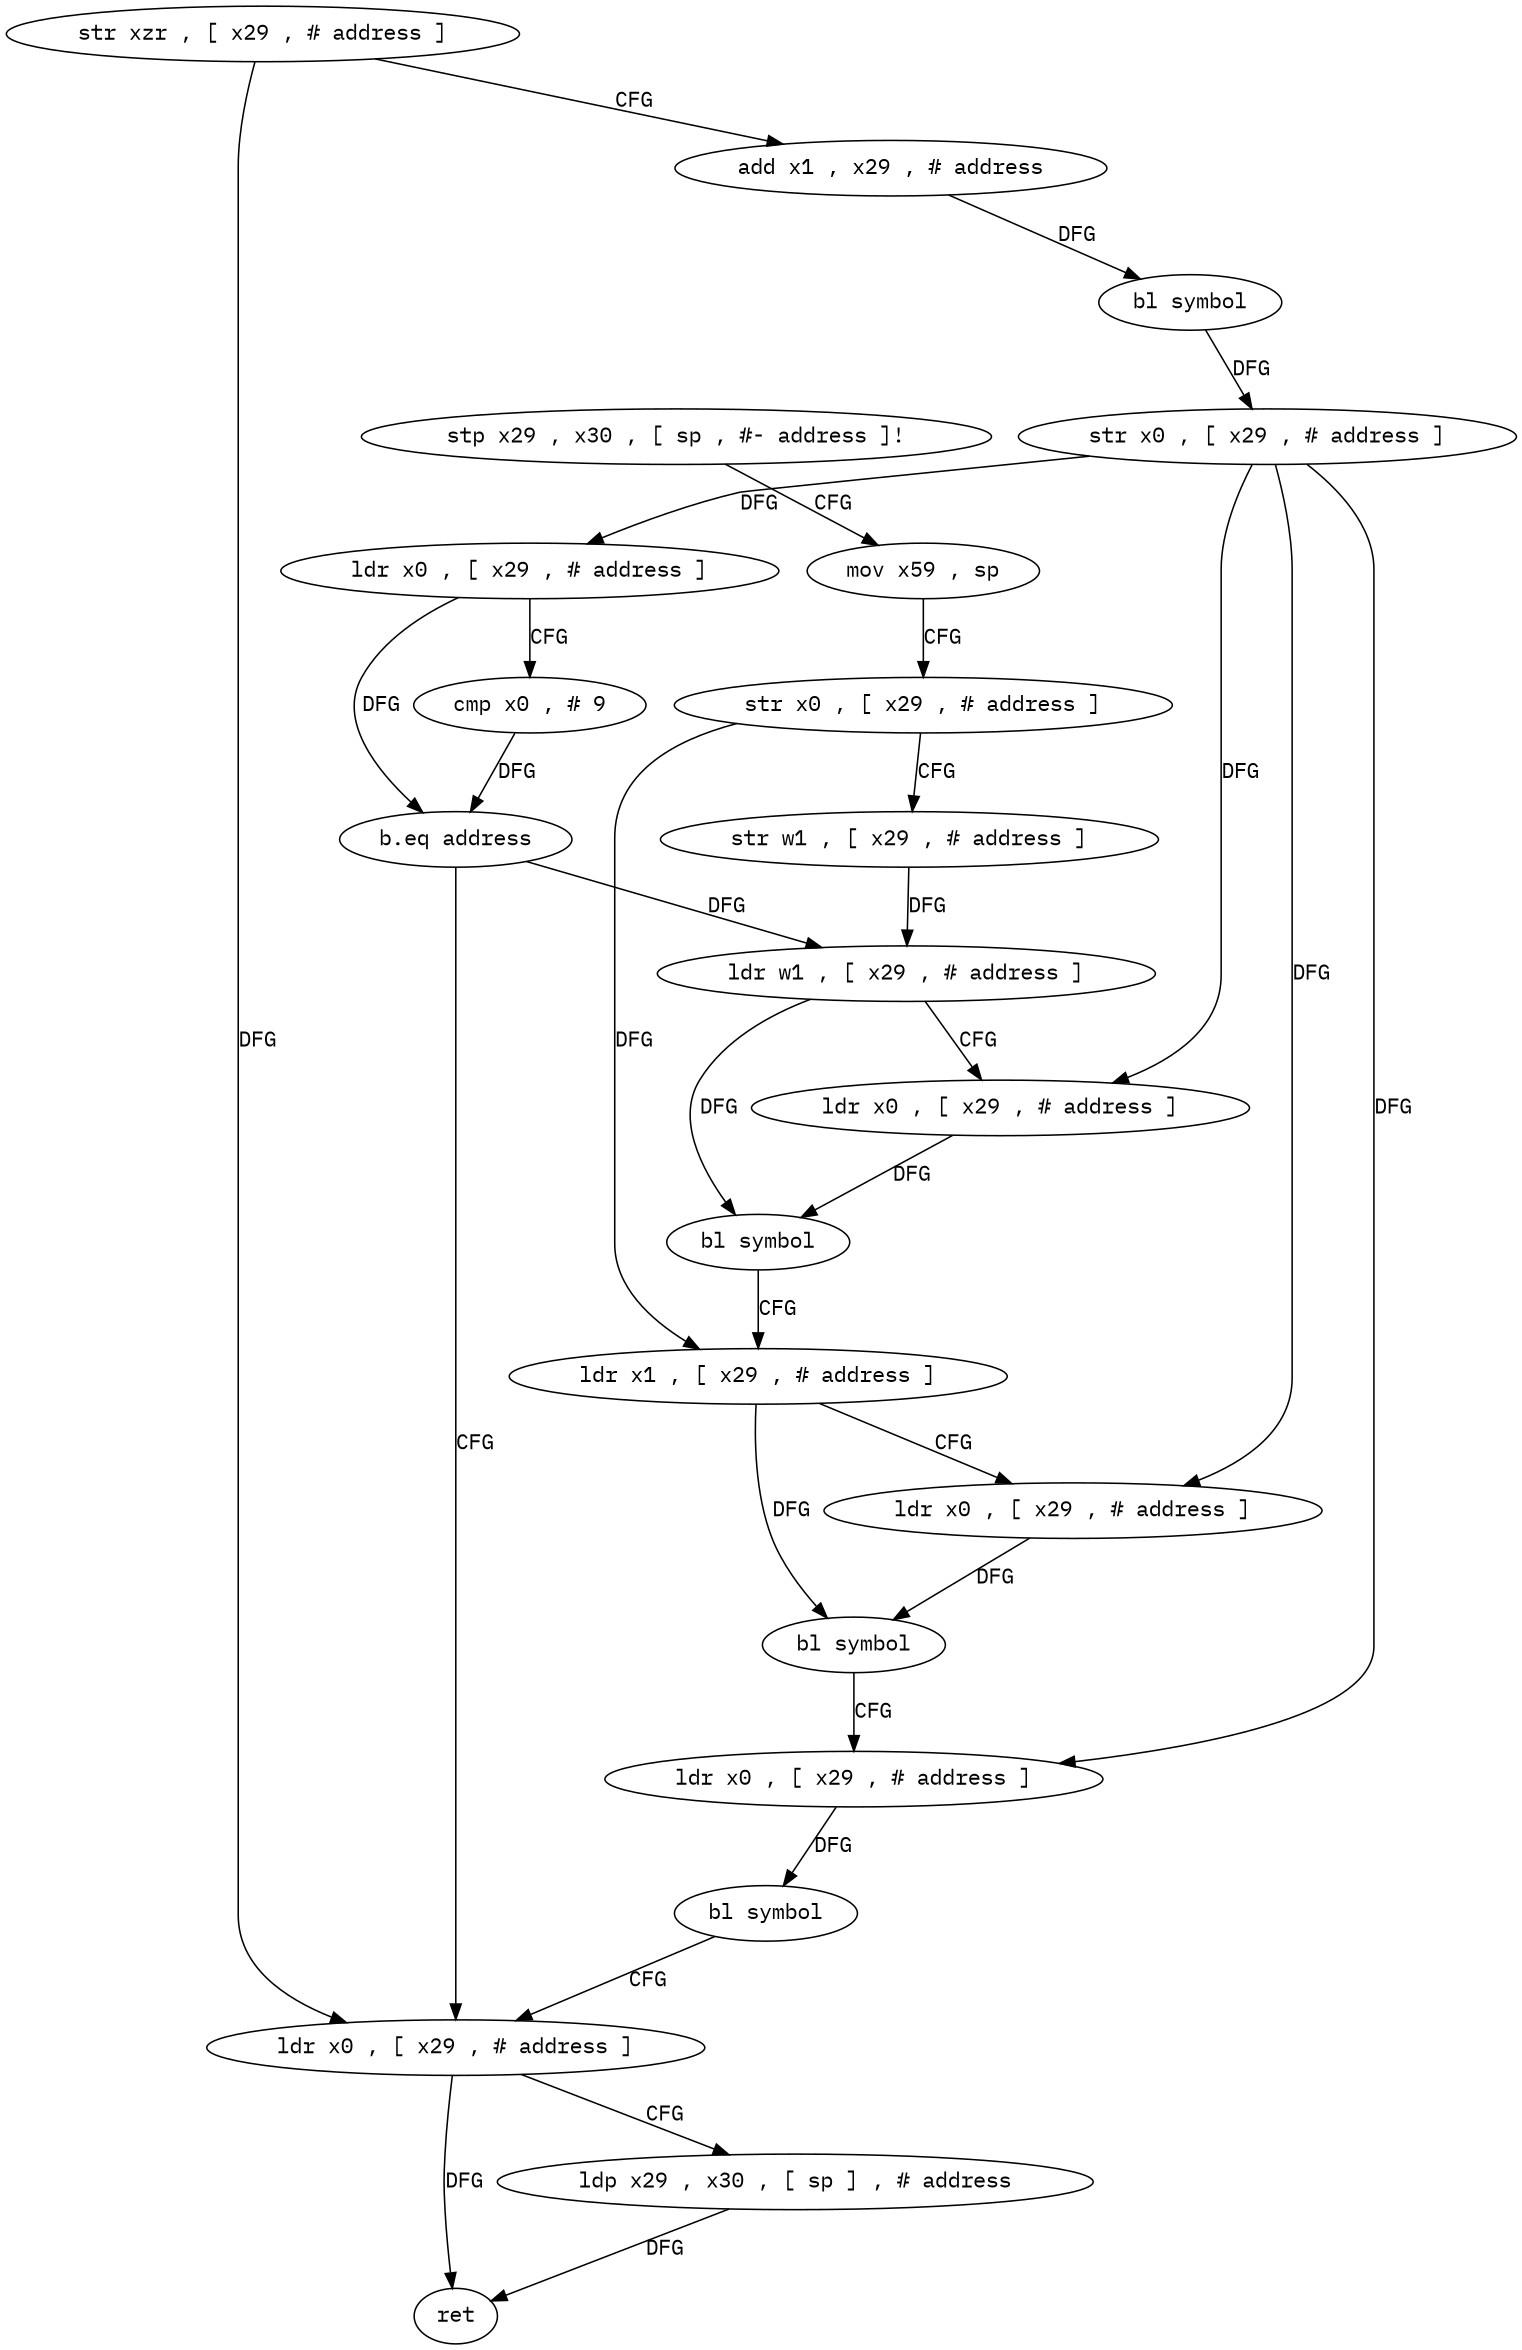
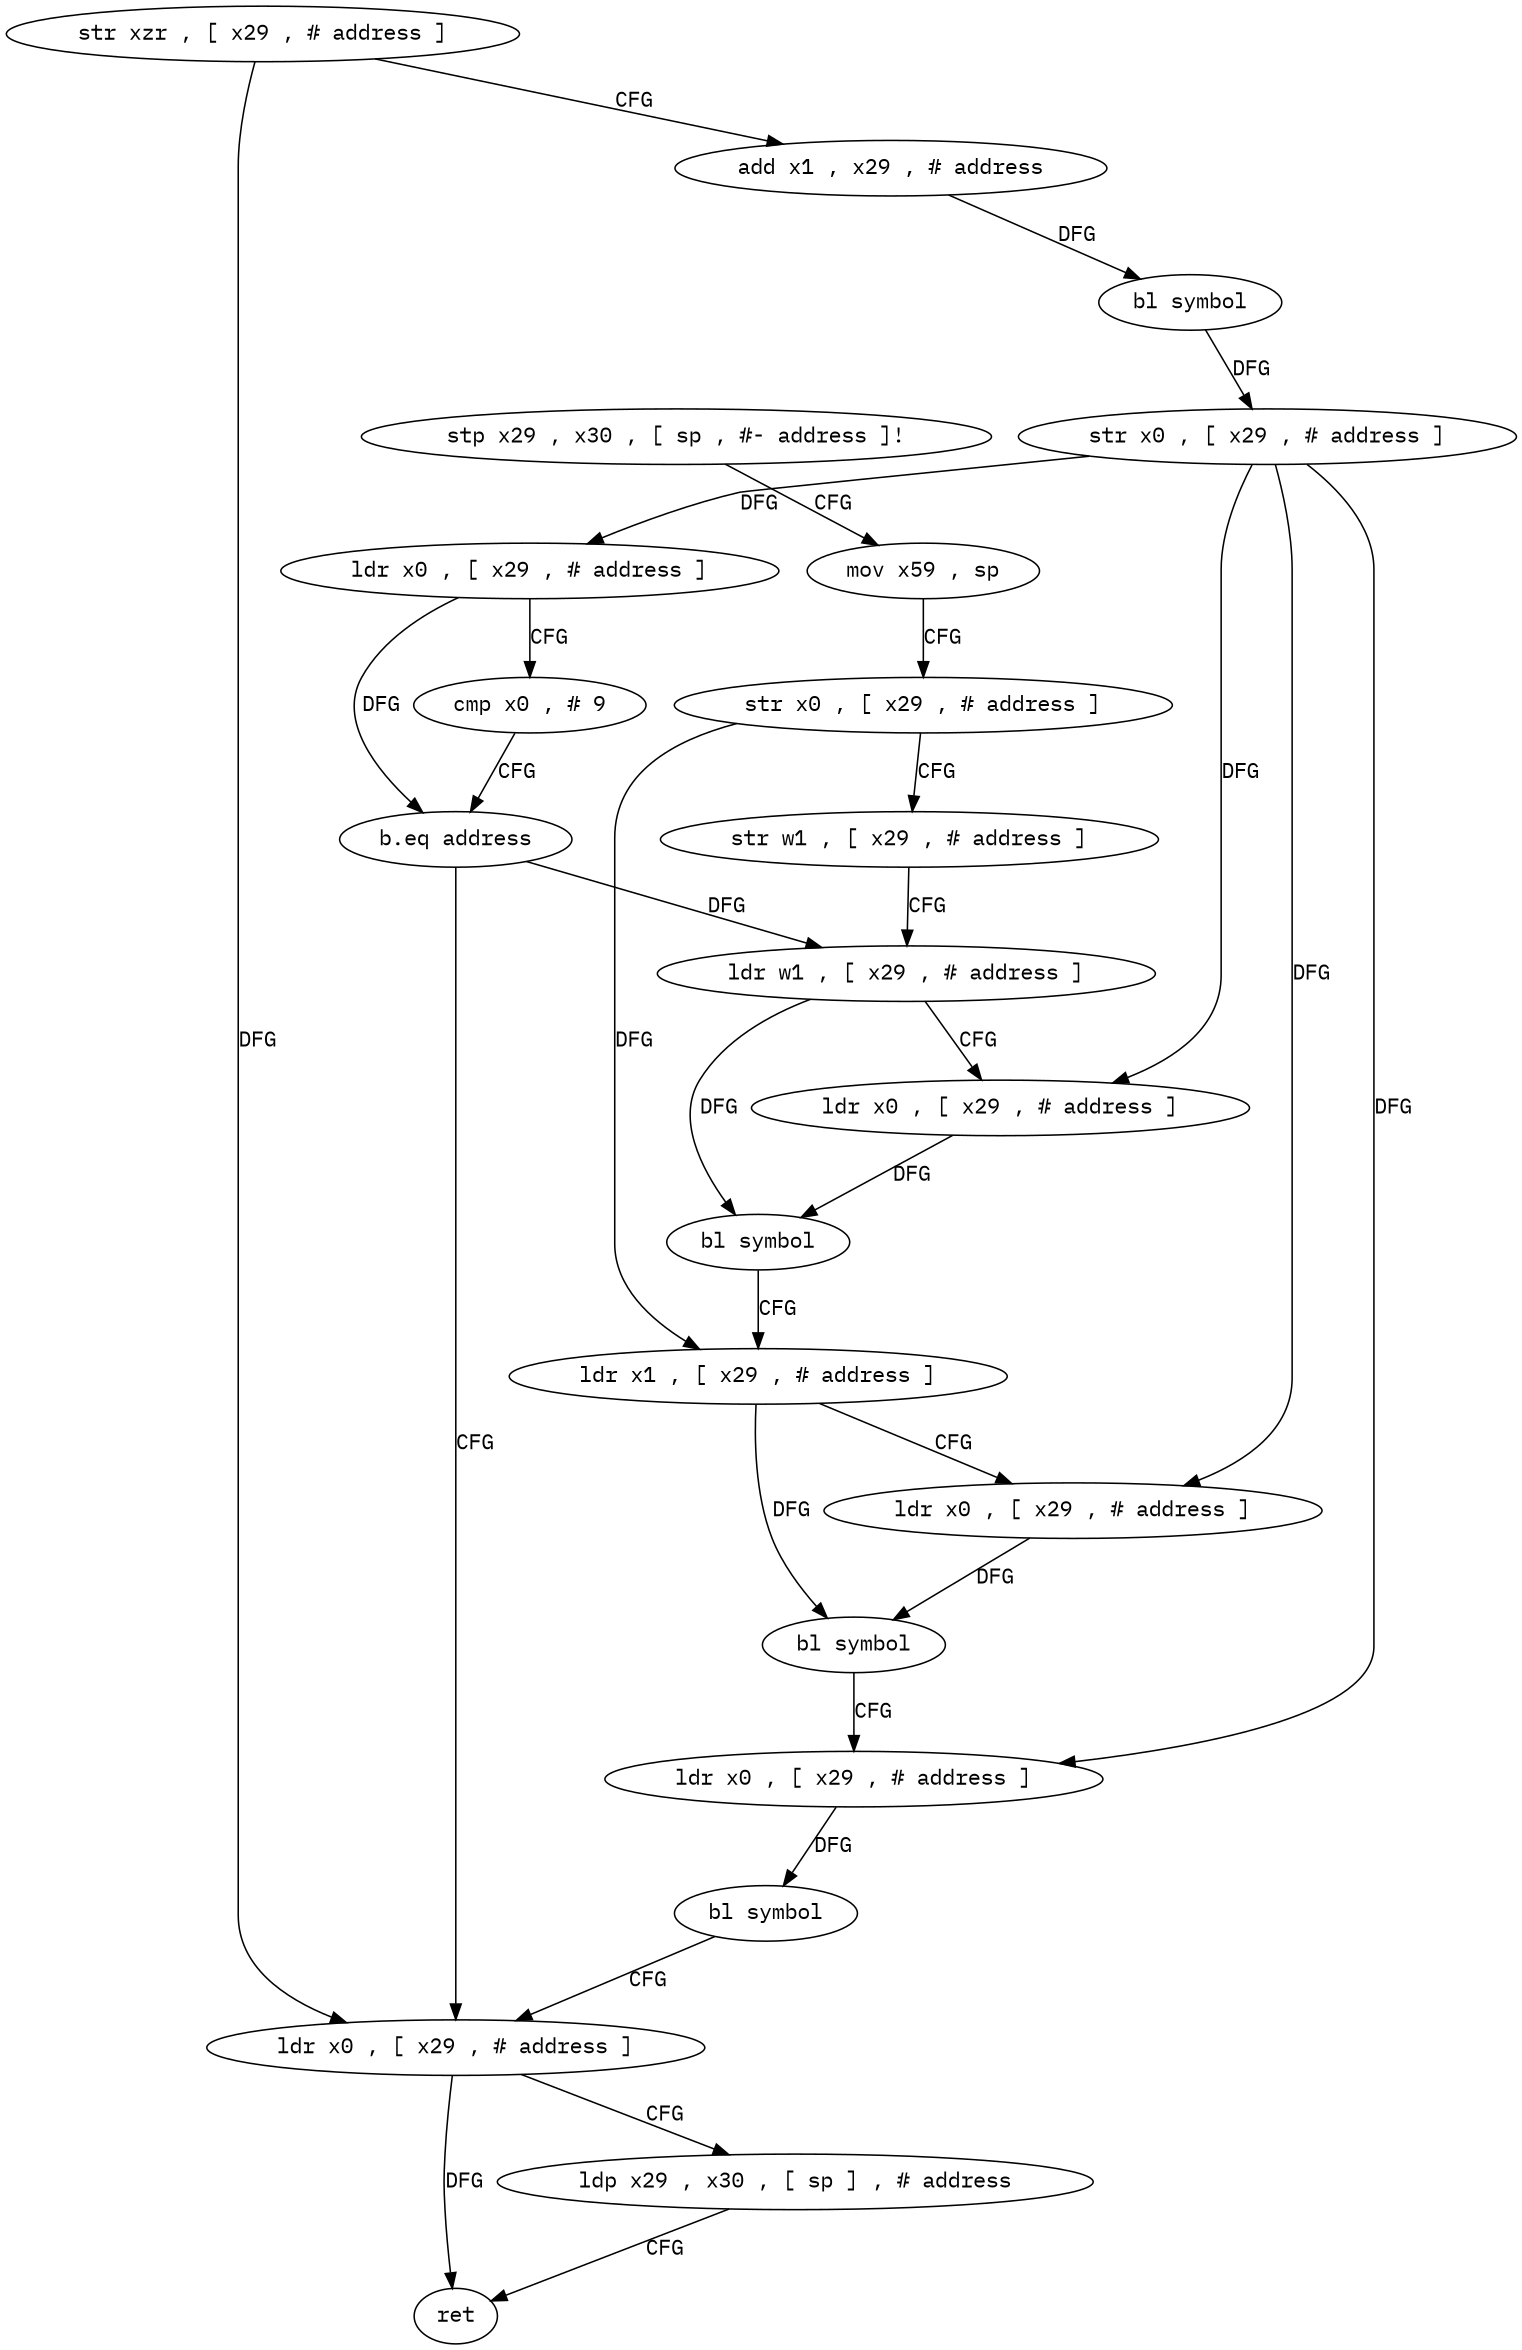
edge "cmp x0 , # 9" -> "b.eq address": label "DFG" -> "CFG"
edge "str w1 , [ x29 , # address ]" -> "ldr w1 , [ x29 , # address ]": label "DFG" -> "CFG"
edge "ldp x29 , x30 , [ sp ] , # address" -> "ret": label "DFG" -> "CFG"
